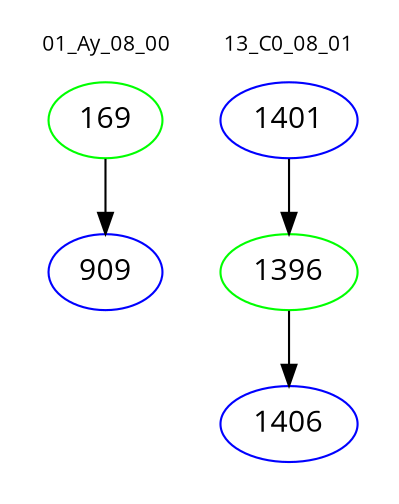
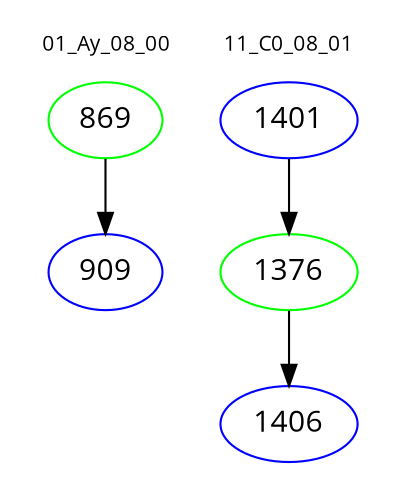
cluster "13_C0_08_01": label "13_C0_08_01" -> "11_C0_08_01"
node "169": label "169" -> "869"
node "1396": label "1396" -> "1376"
